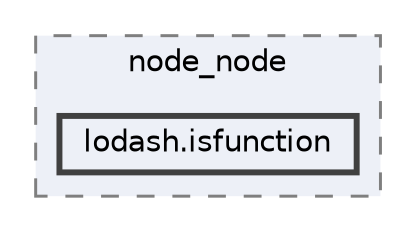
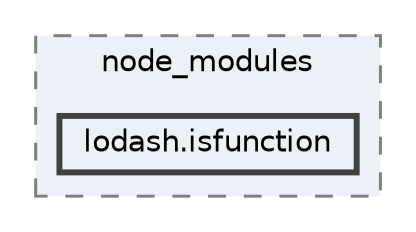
cluster "node_node": label "node_node" -> "node_modules"
